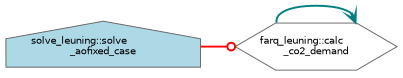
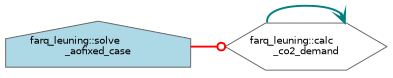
node "solve_leuning::solve _aofixed_case": label "solve_leuning::solve _aofixed_case" -> "farq_leuning::solve _aofixed_case"
